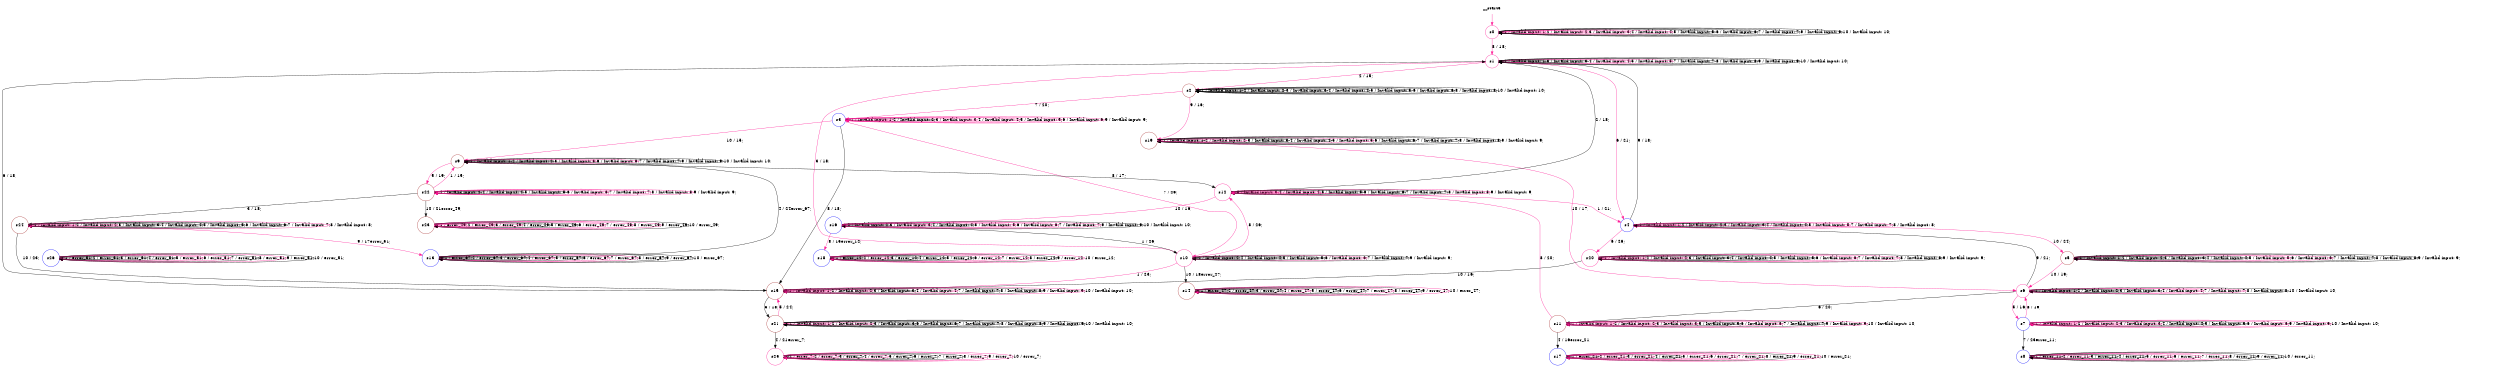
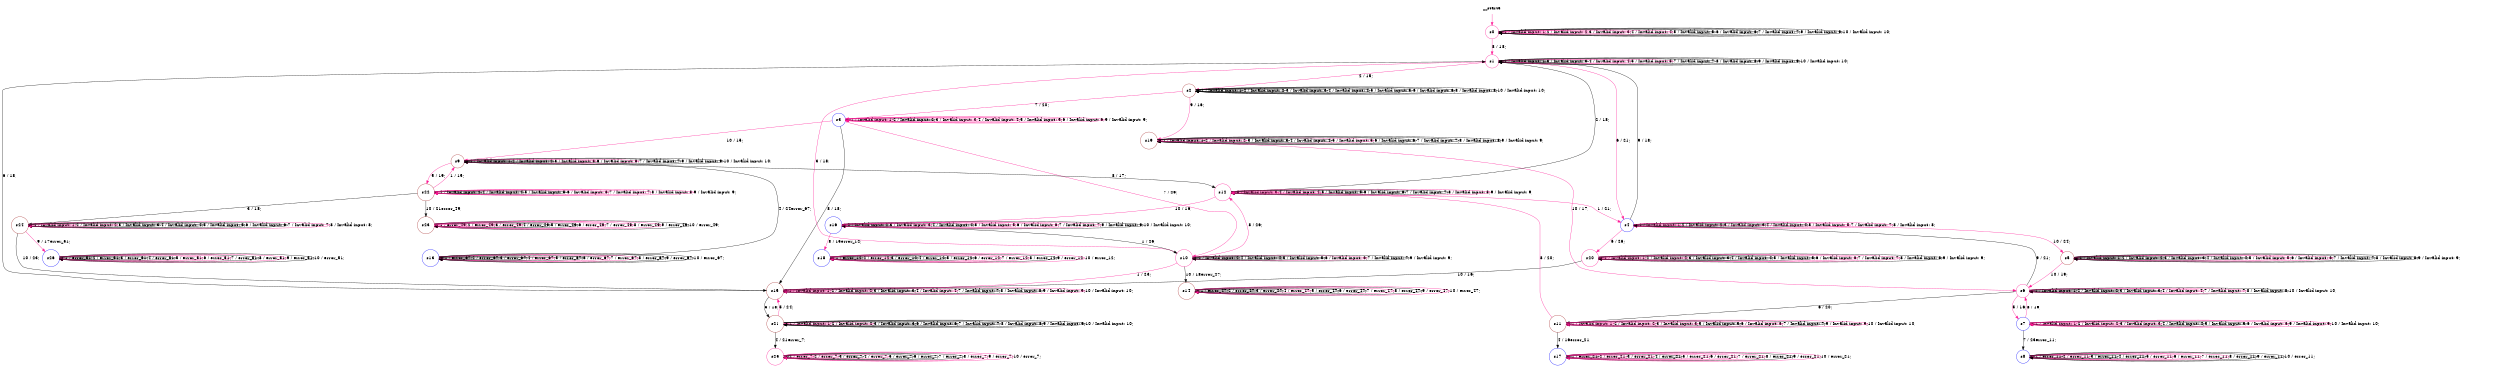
edge "s24" -> "s13": now "s24" -> "s26"
